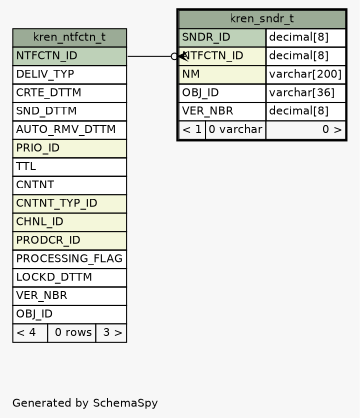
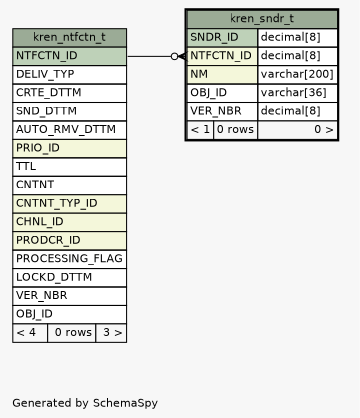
node "kren_sndr_t": text "0 varchar" -> "0 rows"
